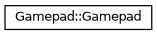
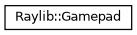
node "Gamepad::Gamepad": label "Gamepad::Gamepad" -> "Raylib::Gamepad"
